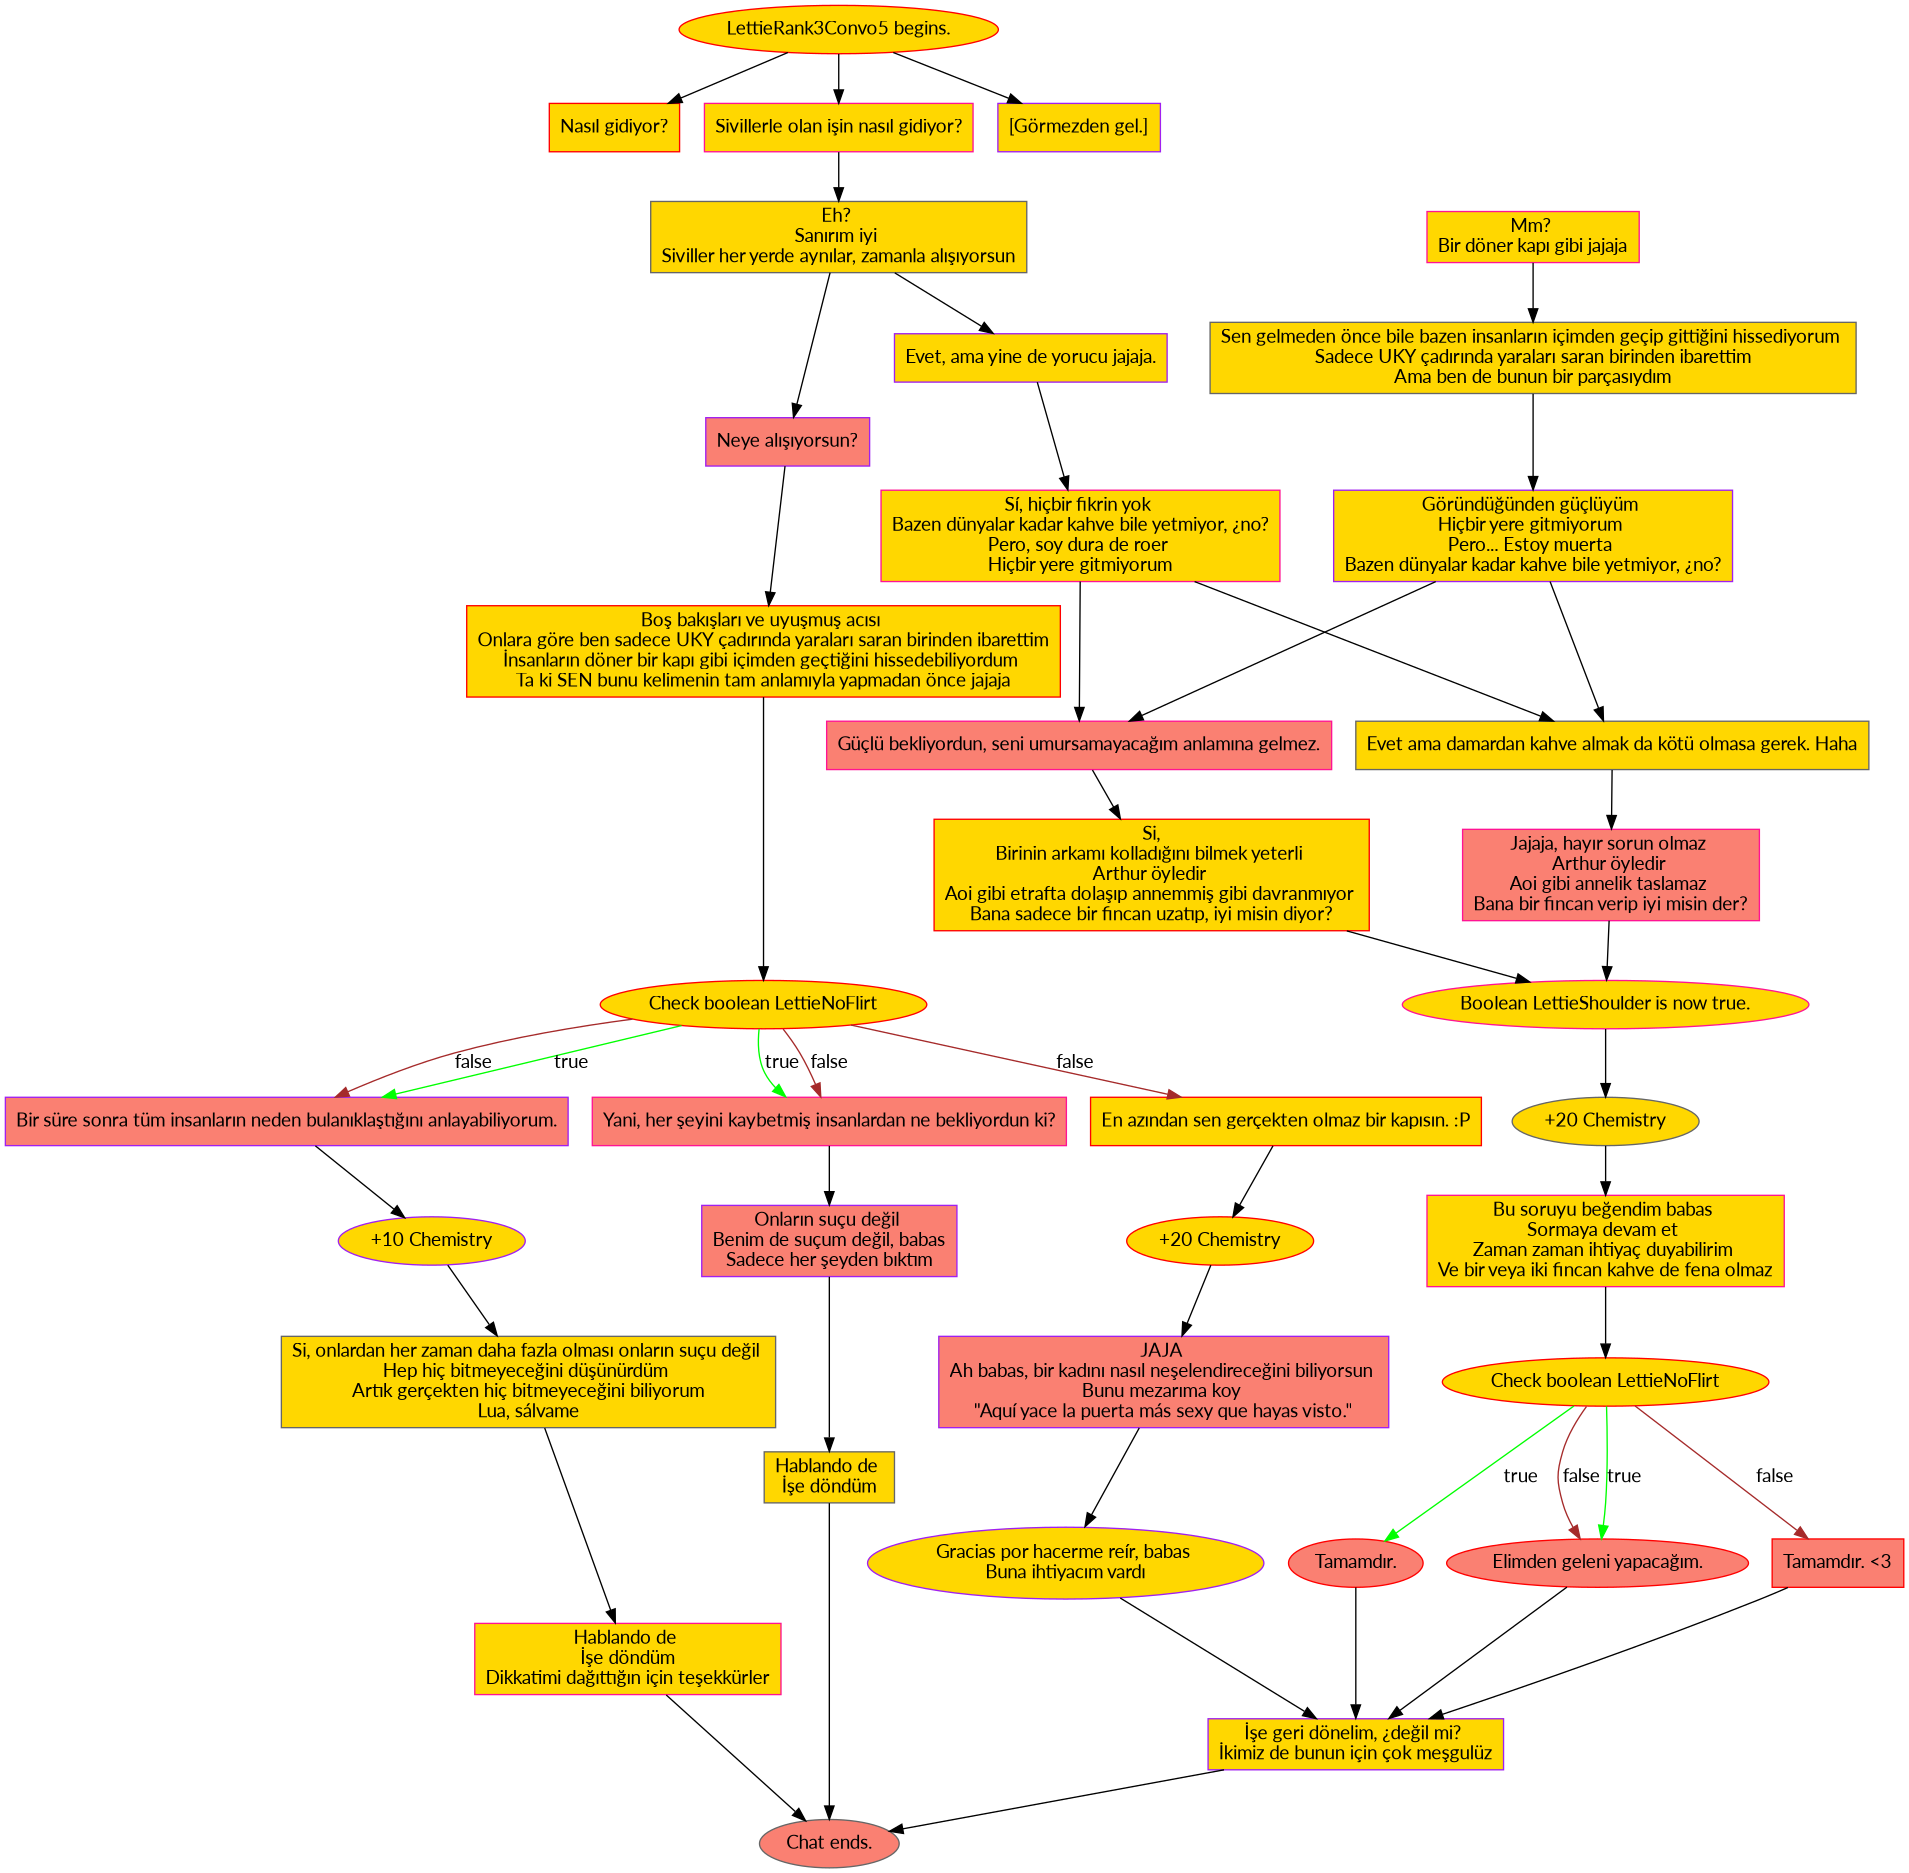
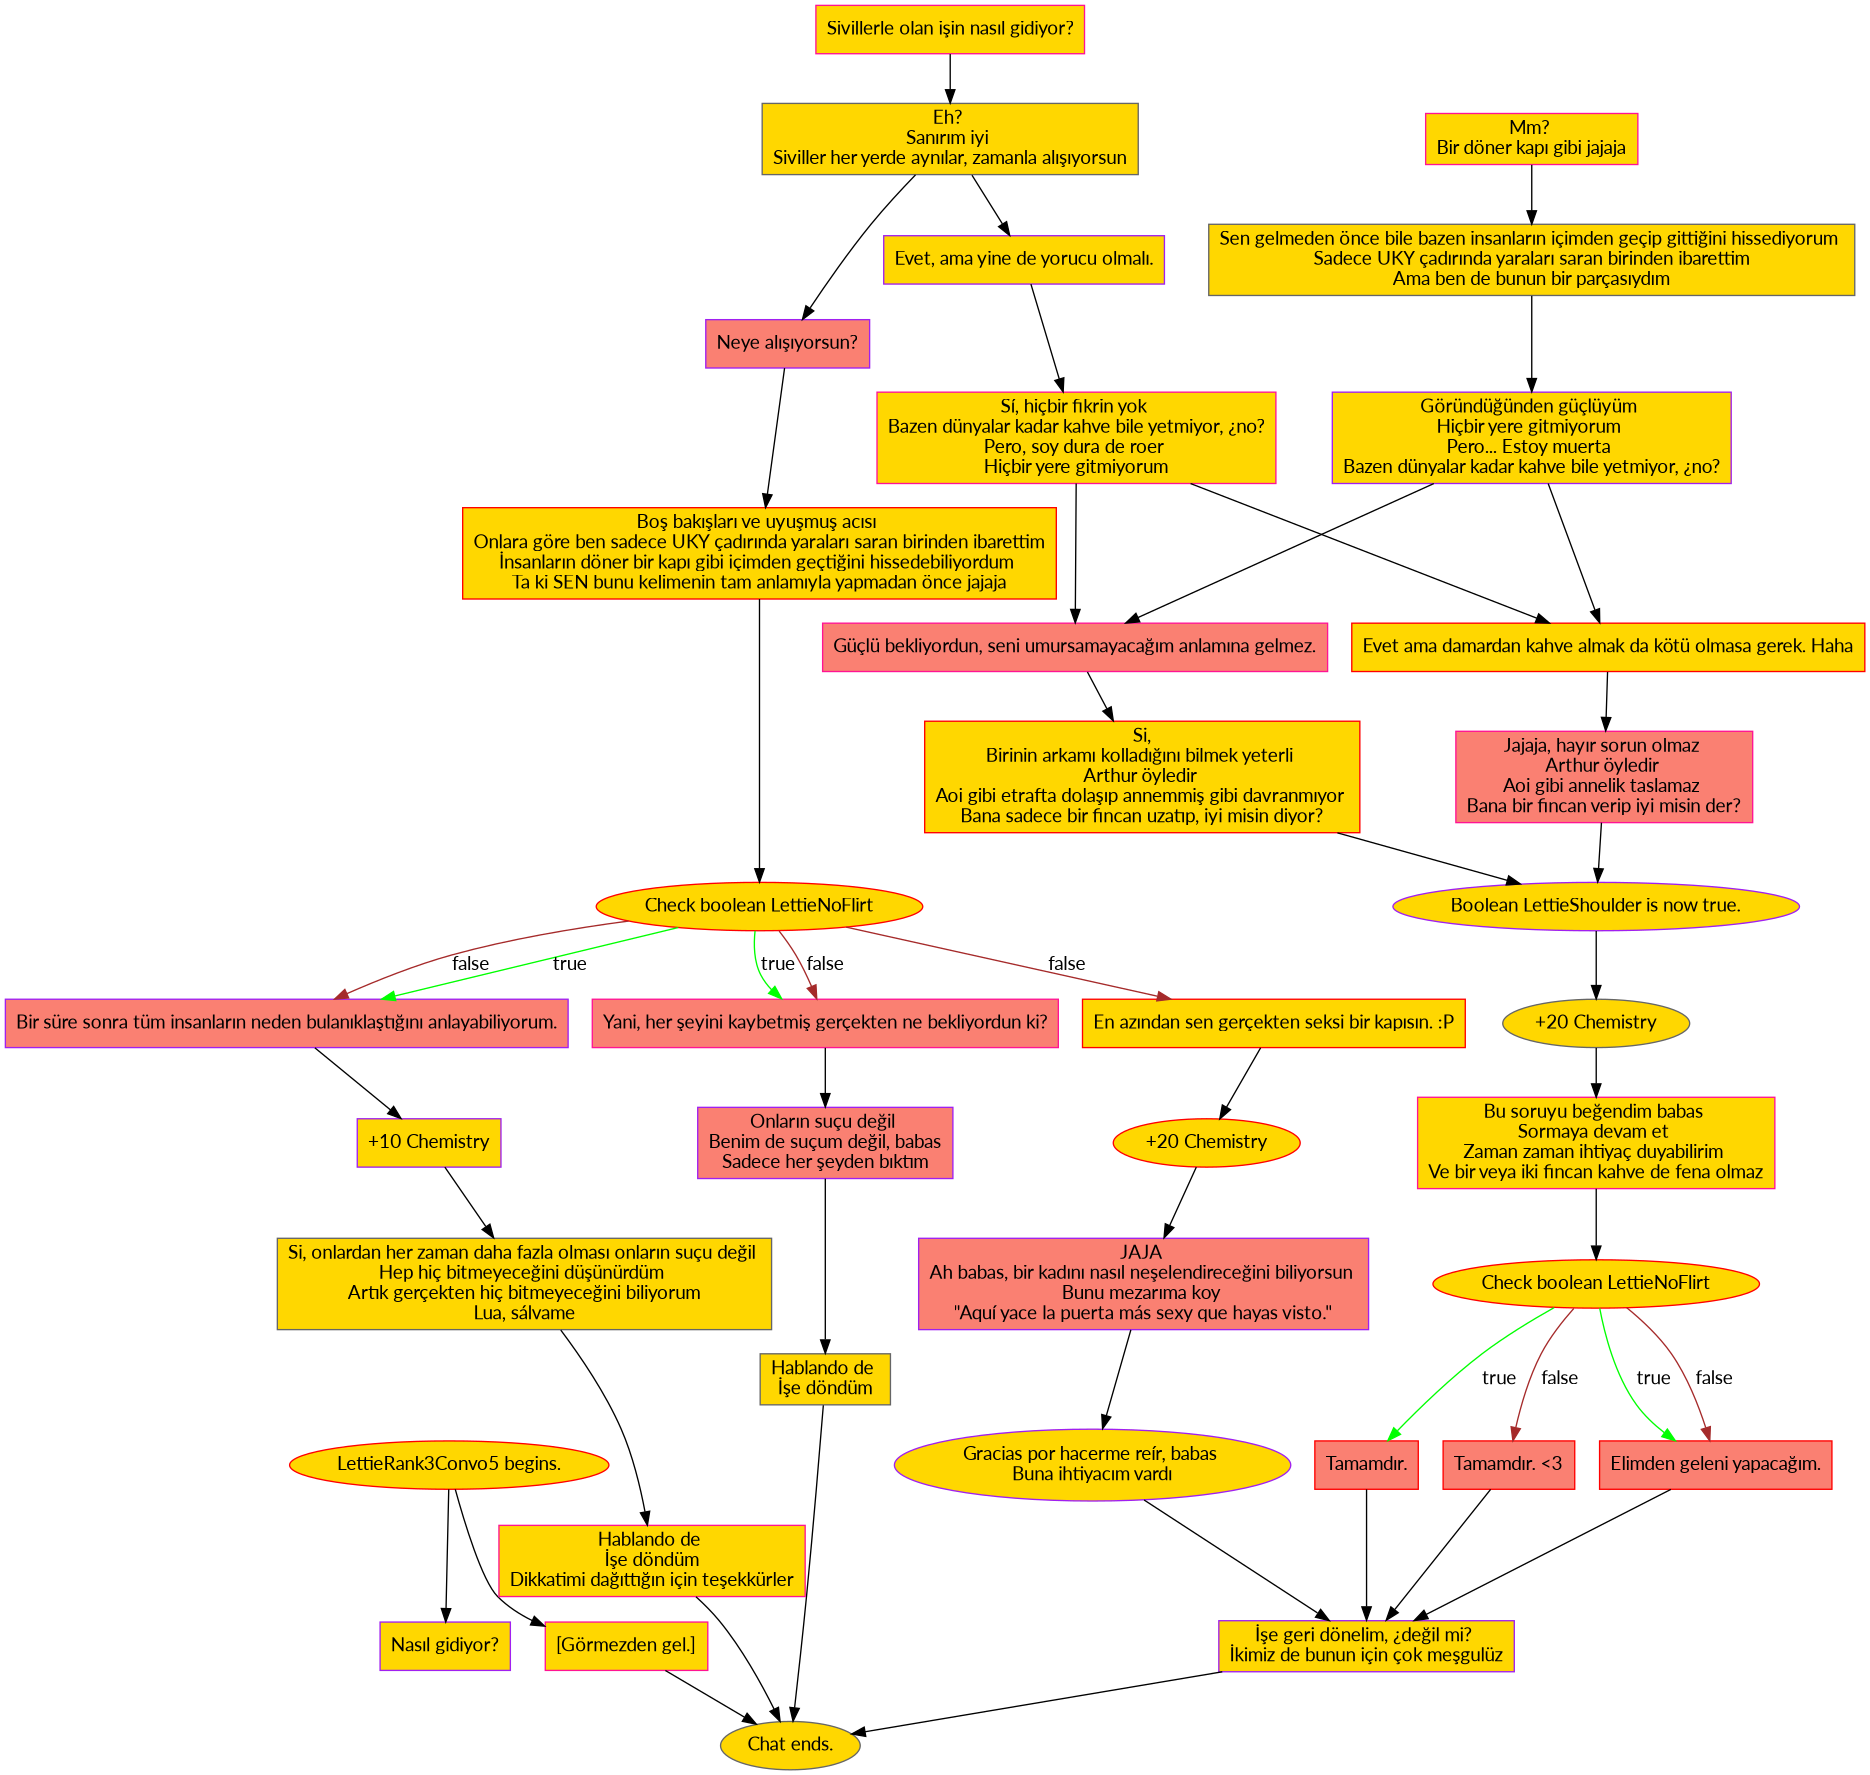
edge "LettieRank3Convo5 begins." -> "Sivillerle olan işin nasıl gidiyor?": removed
node "Nasıl gidiyor?": color red -> purple
node "[Görmezden gel.]": color purple -> deeppink
node "Evet, ama yine de yorucu jajaja.": label "Evet, ama yine de yorucu jajaja." -> "Evet, ama yine de yorucu olmalı."
node "Evet ama damardan kahve almak da kötü olmasa gerek. Haha": color gray40 -> red
node "Boolean LettieShoulder is now true.": color deeppink -> purple
node "Yani, her şeyini kaybetmiş insanlardan ne bekliyordun ki?": label "Yani, her şeyini kaybetmiş insanlardan ne bekliyordun ki?" -> "Yani, her şeyini kaybetmiş gerçekten ne bekliyordun ki?"
node "En azından sen gerçekten olmaz bir kapısın. :P": label "En azından sen gerçekten olmaz bir kapısın. :P" -> "En azından sen gerçekten seksi bir kapısın. :P"
node "+10 Chemistry": shape ellipse -> box
node "Tamamdır.": shape ellipse -> box
node "Elimden geleni yapacağım.": shape ellipse -> box
edge "[Görmezden gel.]" -> "Chat ends.": added
node "Chat ends.": fillcolor salmon -> gold
